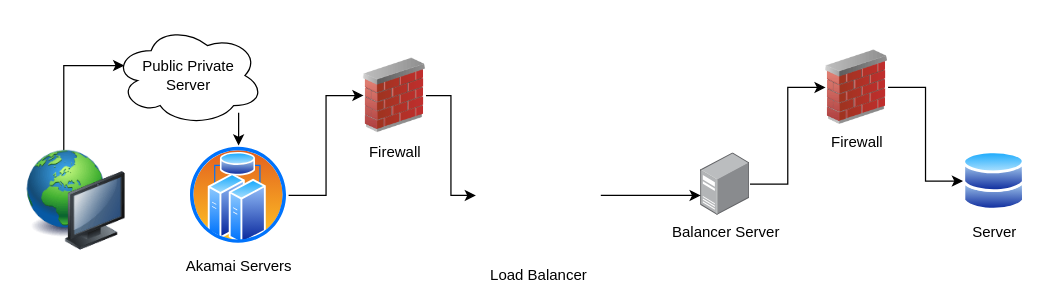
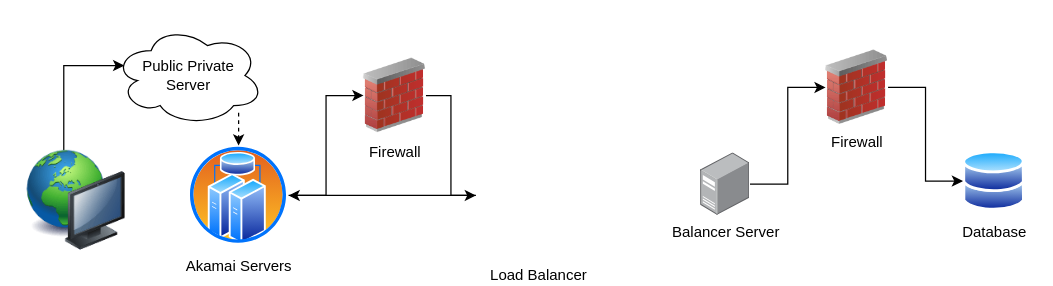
edge "Public Private Server" -> "Akamai Servers": style solid -> dashed
edge "Load Balancer" -> "Balancer Server": now "Load Balancer" -> "Akamai Servers"
node "Server": label "Server" -> "Database"
